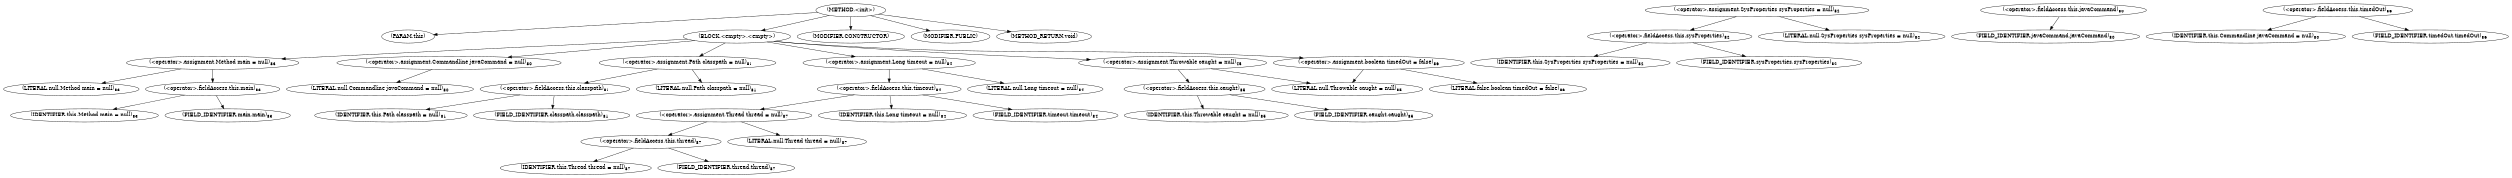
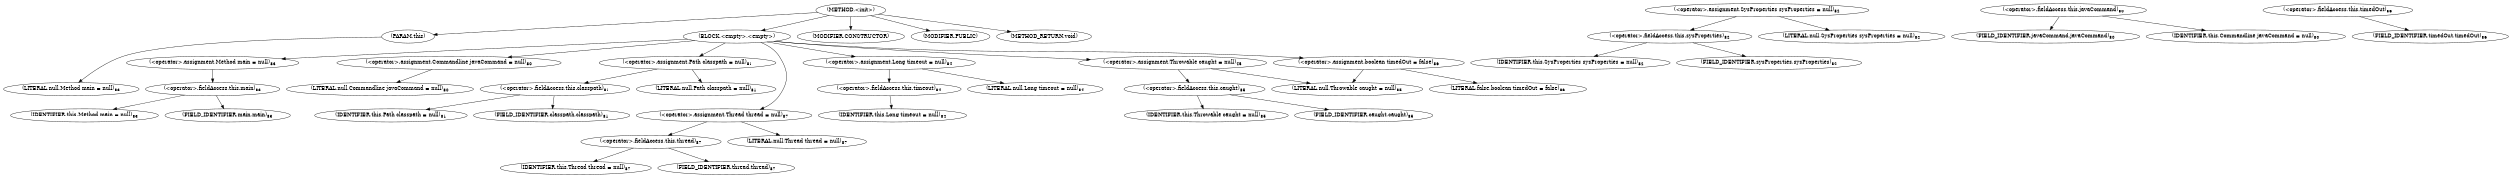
edge "(<operator>.fieldAccess,this.timedOut)" -> "(IDENTIFIER,this,Commandline javaCommand = null)": now "(<operator>.fieldAccess,this.javaCommand)" -> "(IDENTIFIER,this,Commandline javaCommand = null)"
edge "(<operator>.assignment,Method main = null)" -> "(LITERAL,null,Method main = null)": now "(PARAM,this)" -> "(LITERAL,null,Method main = null)"
edge "(<operator>.fieldAccess,this.timeout)" -> "(<operator>.assignment,Thread thread = null)": now "(BLOCK,<empty>,<empty>)" -> "(<operator>.assignment,Thread thread = null)"
node "(FIELD_IDENTIFIER,timeout,timeout)": removed
